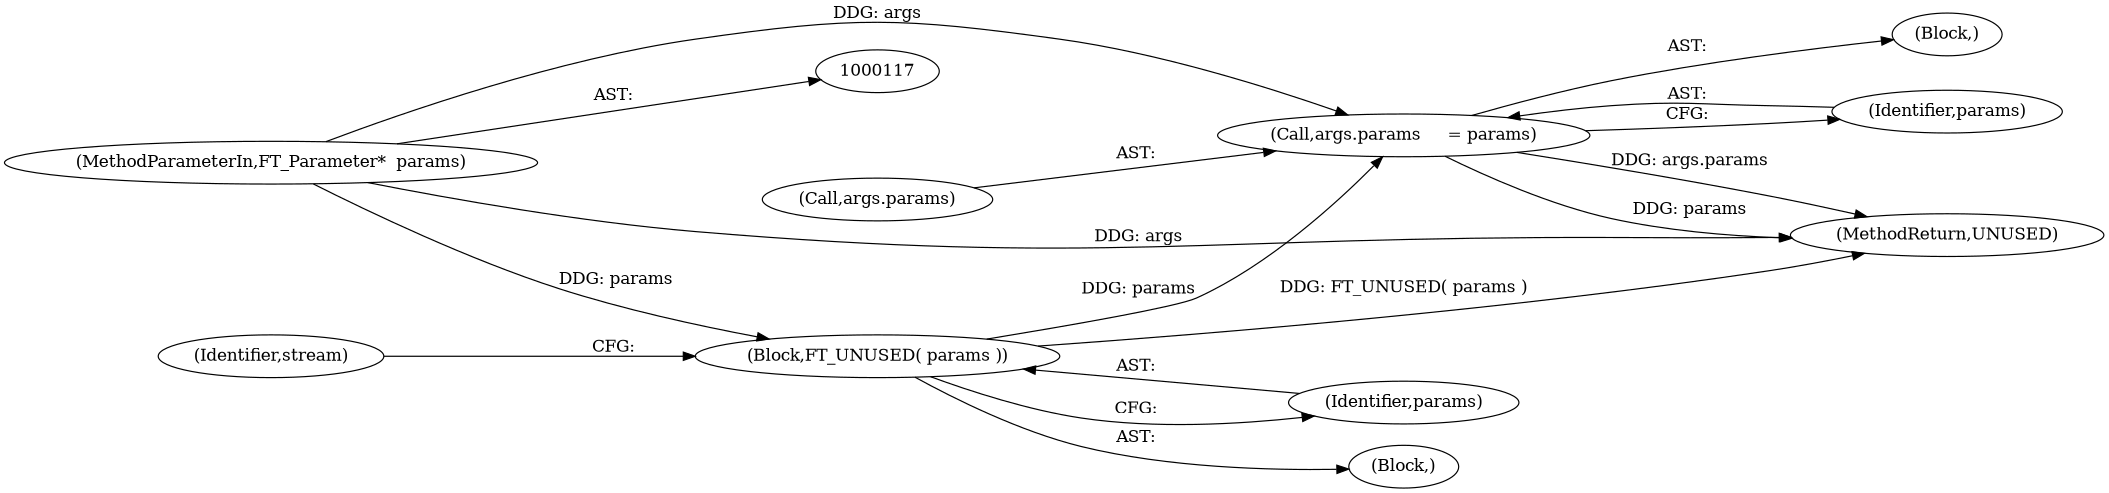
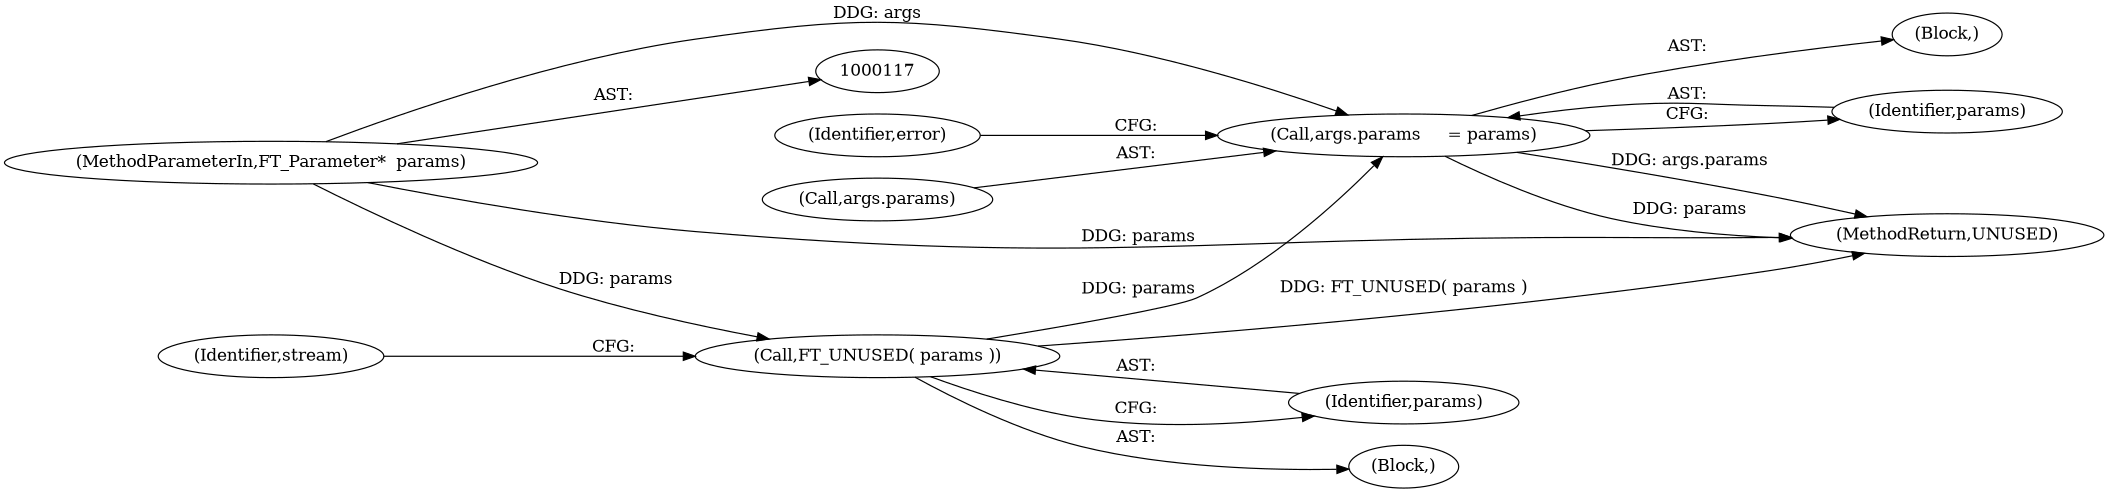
node "(Identifier,error)": added
edge "(MethodParameterIn,FT_Parameter*  params)" -> "(MethodReturn,UNUSED)": label "DDG: args" -> "DDG: params"
node "(Block,FT_UNUSED( params ))": label "(Block,FT_UNUSED( params ))" -> "(Call,FT_UNUSED( params ))"
